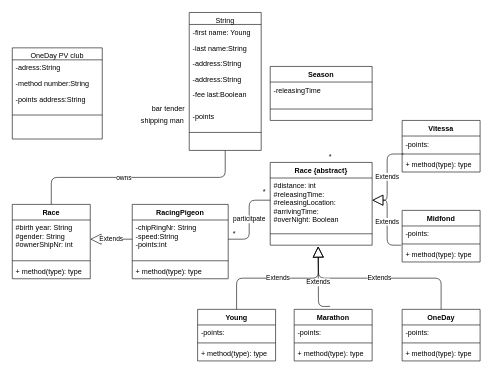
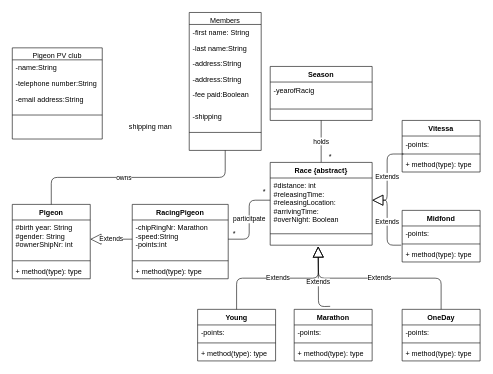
node "String": label "String" -> "Members"
node "-first name: Young": label "-first name: Young" -> "-first name: String"
node "OneDay PV club": label "OneDay PV club" -> "Pigeon PV club"
node "-adress:String": label "-adress:String" -> "-name:String"
node "-method number:String": label "-method number:String" -> "-telephone number:String"
node "-releasingTime": label "-releasingTime" -> "-yearofRacig"
node "-fee last:Boolean": label "-fee last:Boolean" -> "-fee paid:Boolean"
node "-points address:String": label "-points address:String" -> "-email address:String"
node "bar tender": removed
node "-points": label "-points" -> "-shipping"
node "shipping man": moved (162, 120) -> (150, 126)
edge "Season" -- "Race {abstract}": added, label "holds"
node "Race": label "Race" -> "Pigeon"
node "-chipRingNr: String -speed:String -points:int": label "-chipRingNr: String -speed:String -points:int" -> "-chipRingNr: Marathon -speed:String -points:int"
